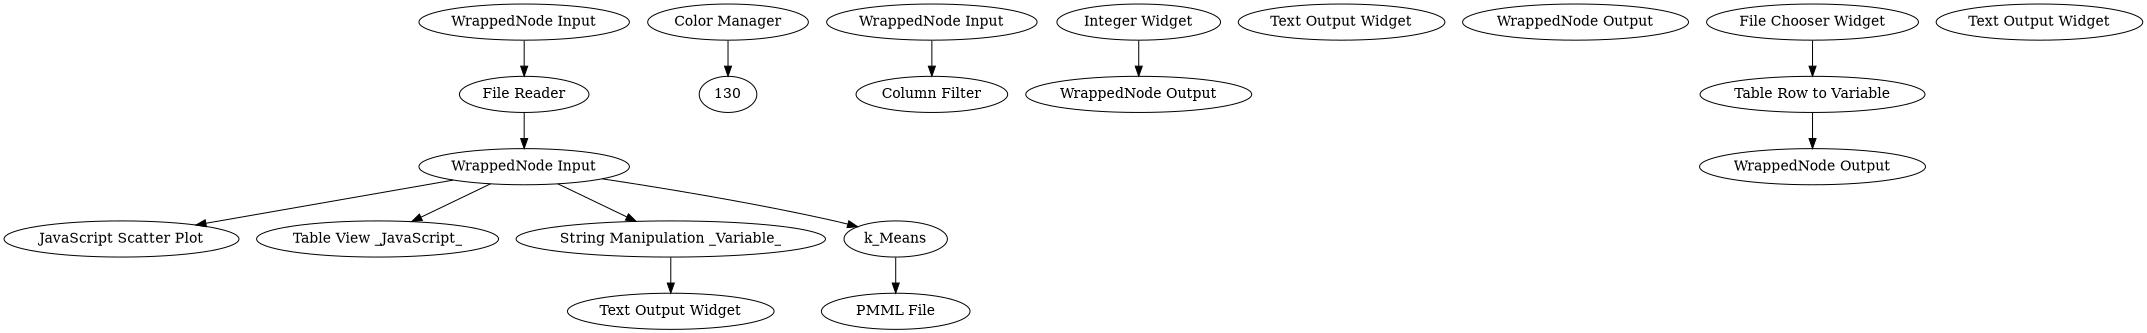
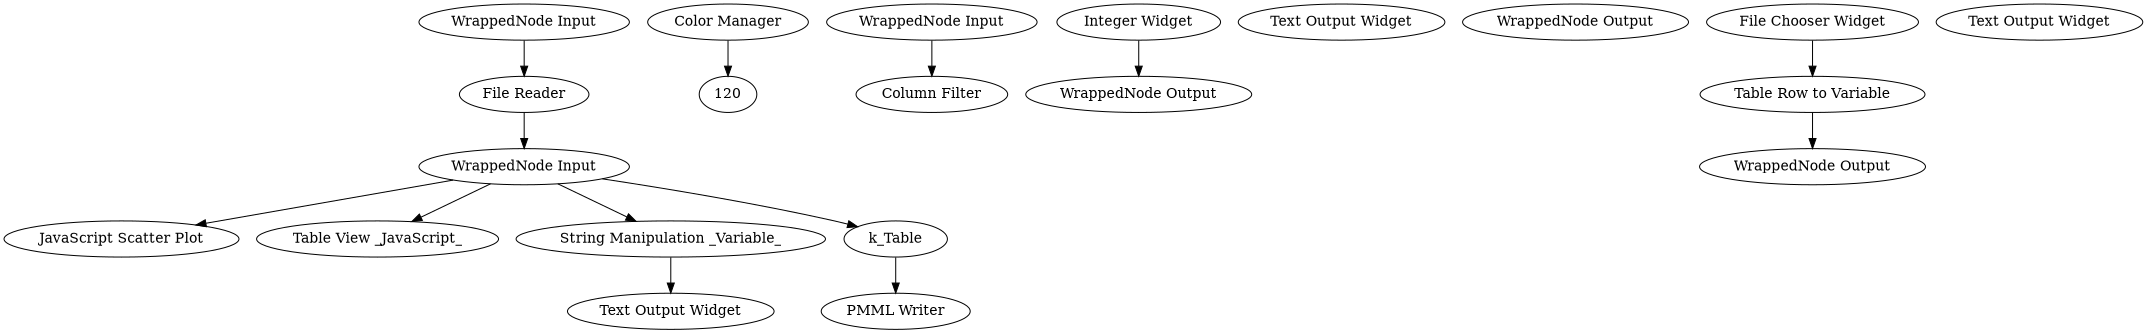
node "130": label "130" -> "120"
node "k_Means": label "k_Means" -> "k_Table"
node "PMML File": label "PMML File" -> "PMML Writer"
